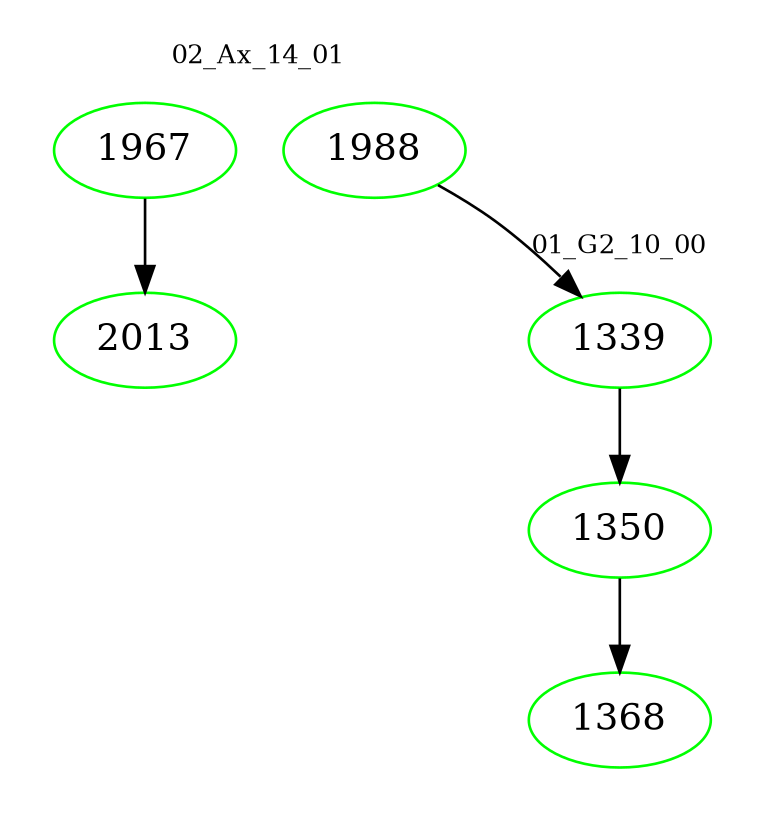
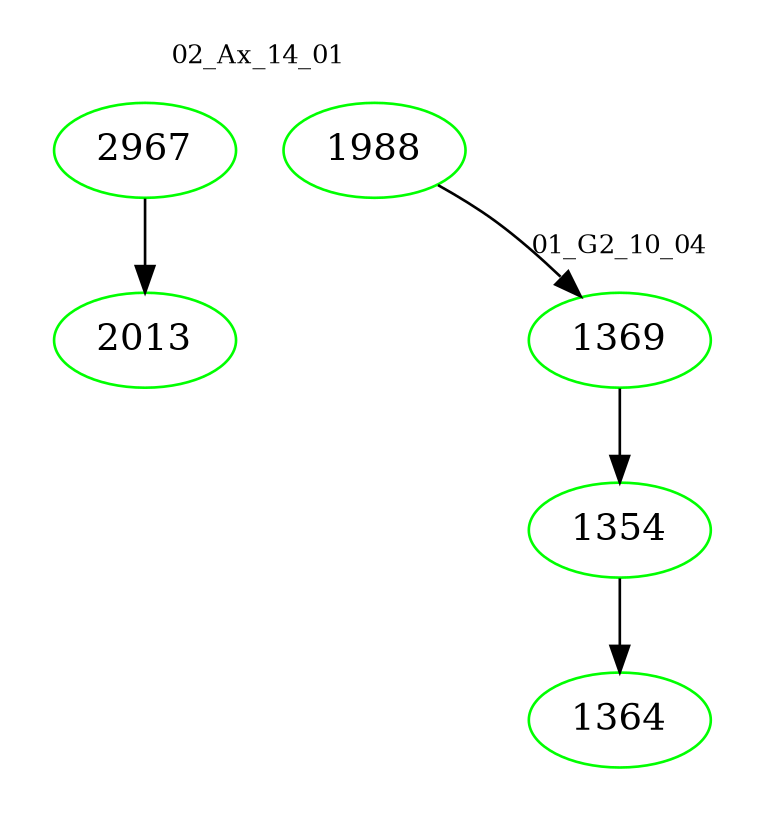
node "1967": label "1967" -> "2967"
cluster "01_G2_10_00": label "01_G2_10_00" -> "01_G2_10_04"
node "1339": label "1339" -> "1369"
node "1350": label "1350" -> "1354"
node "1368": label "1368" -> "1364"
